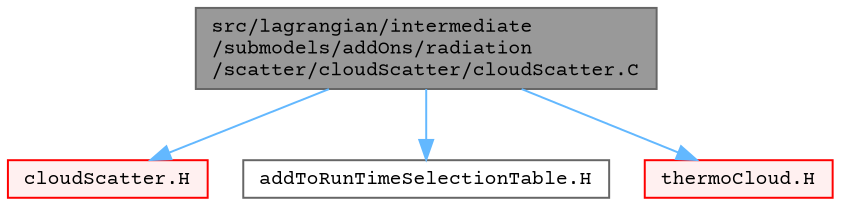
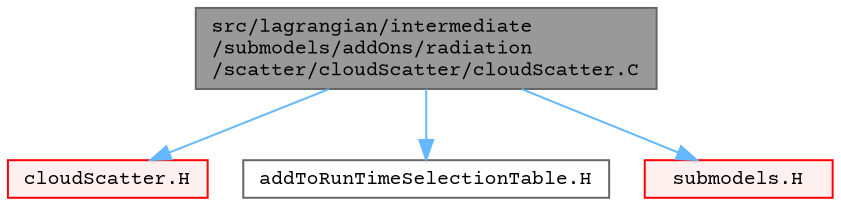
node "thermoCloud.H": label "thermoCloud.H" -> "submodels.H"
